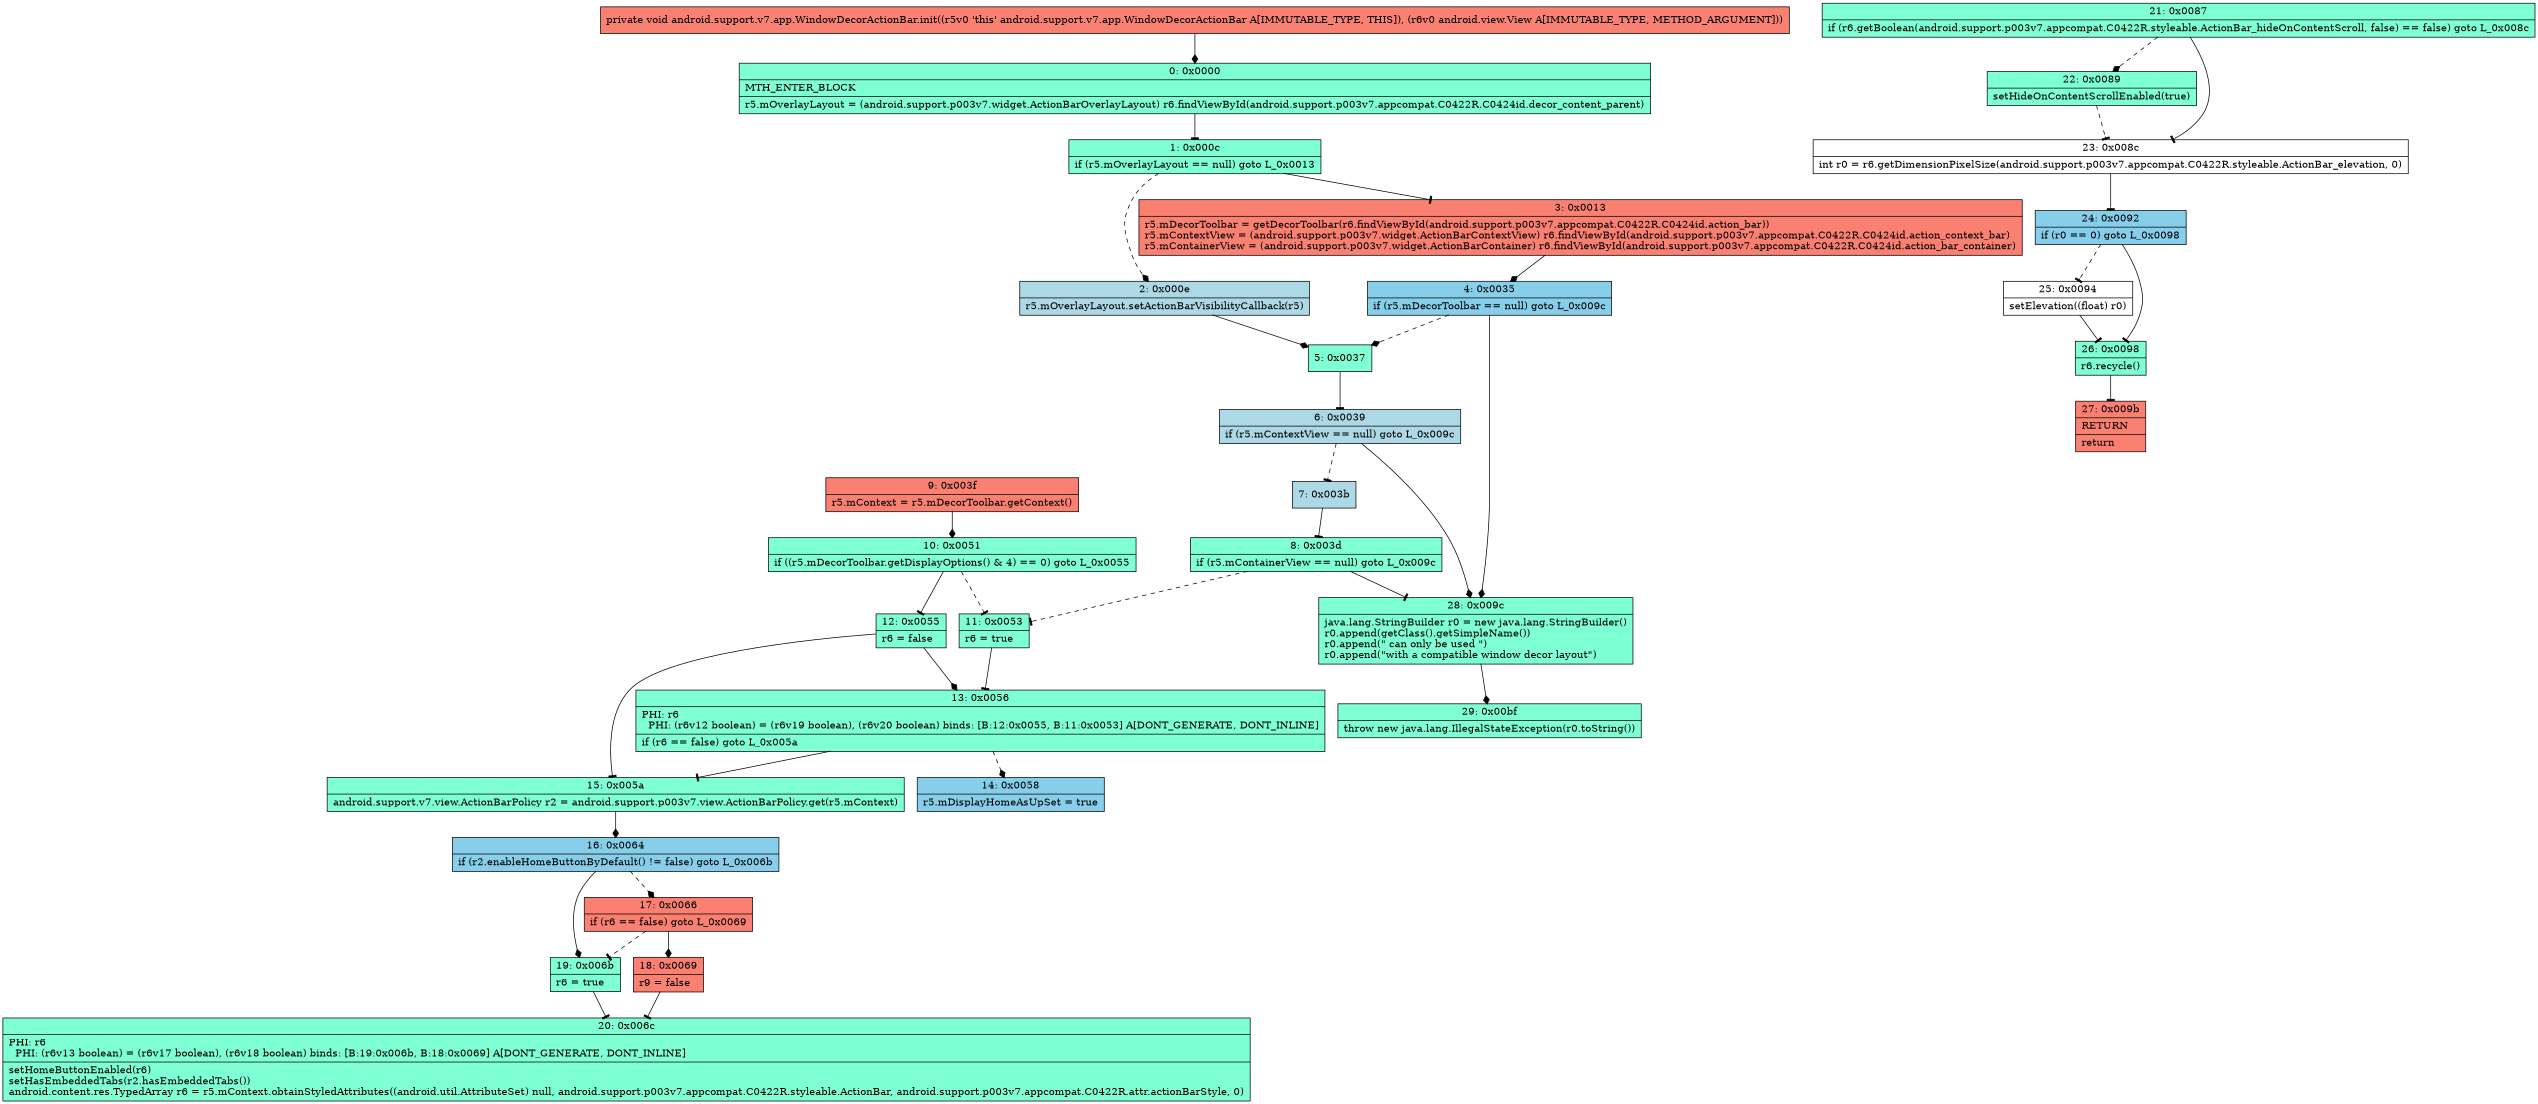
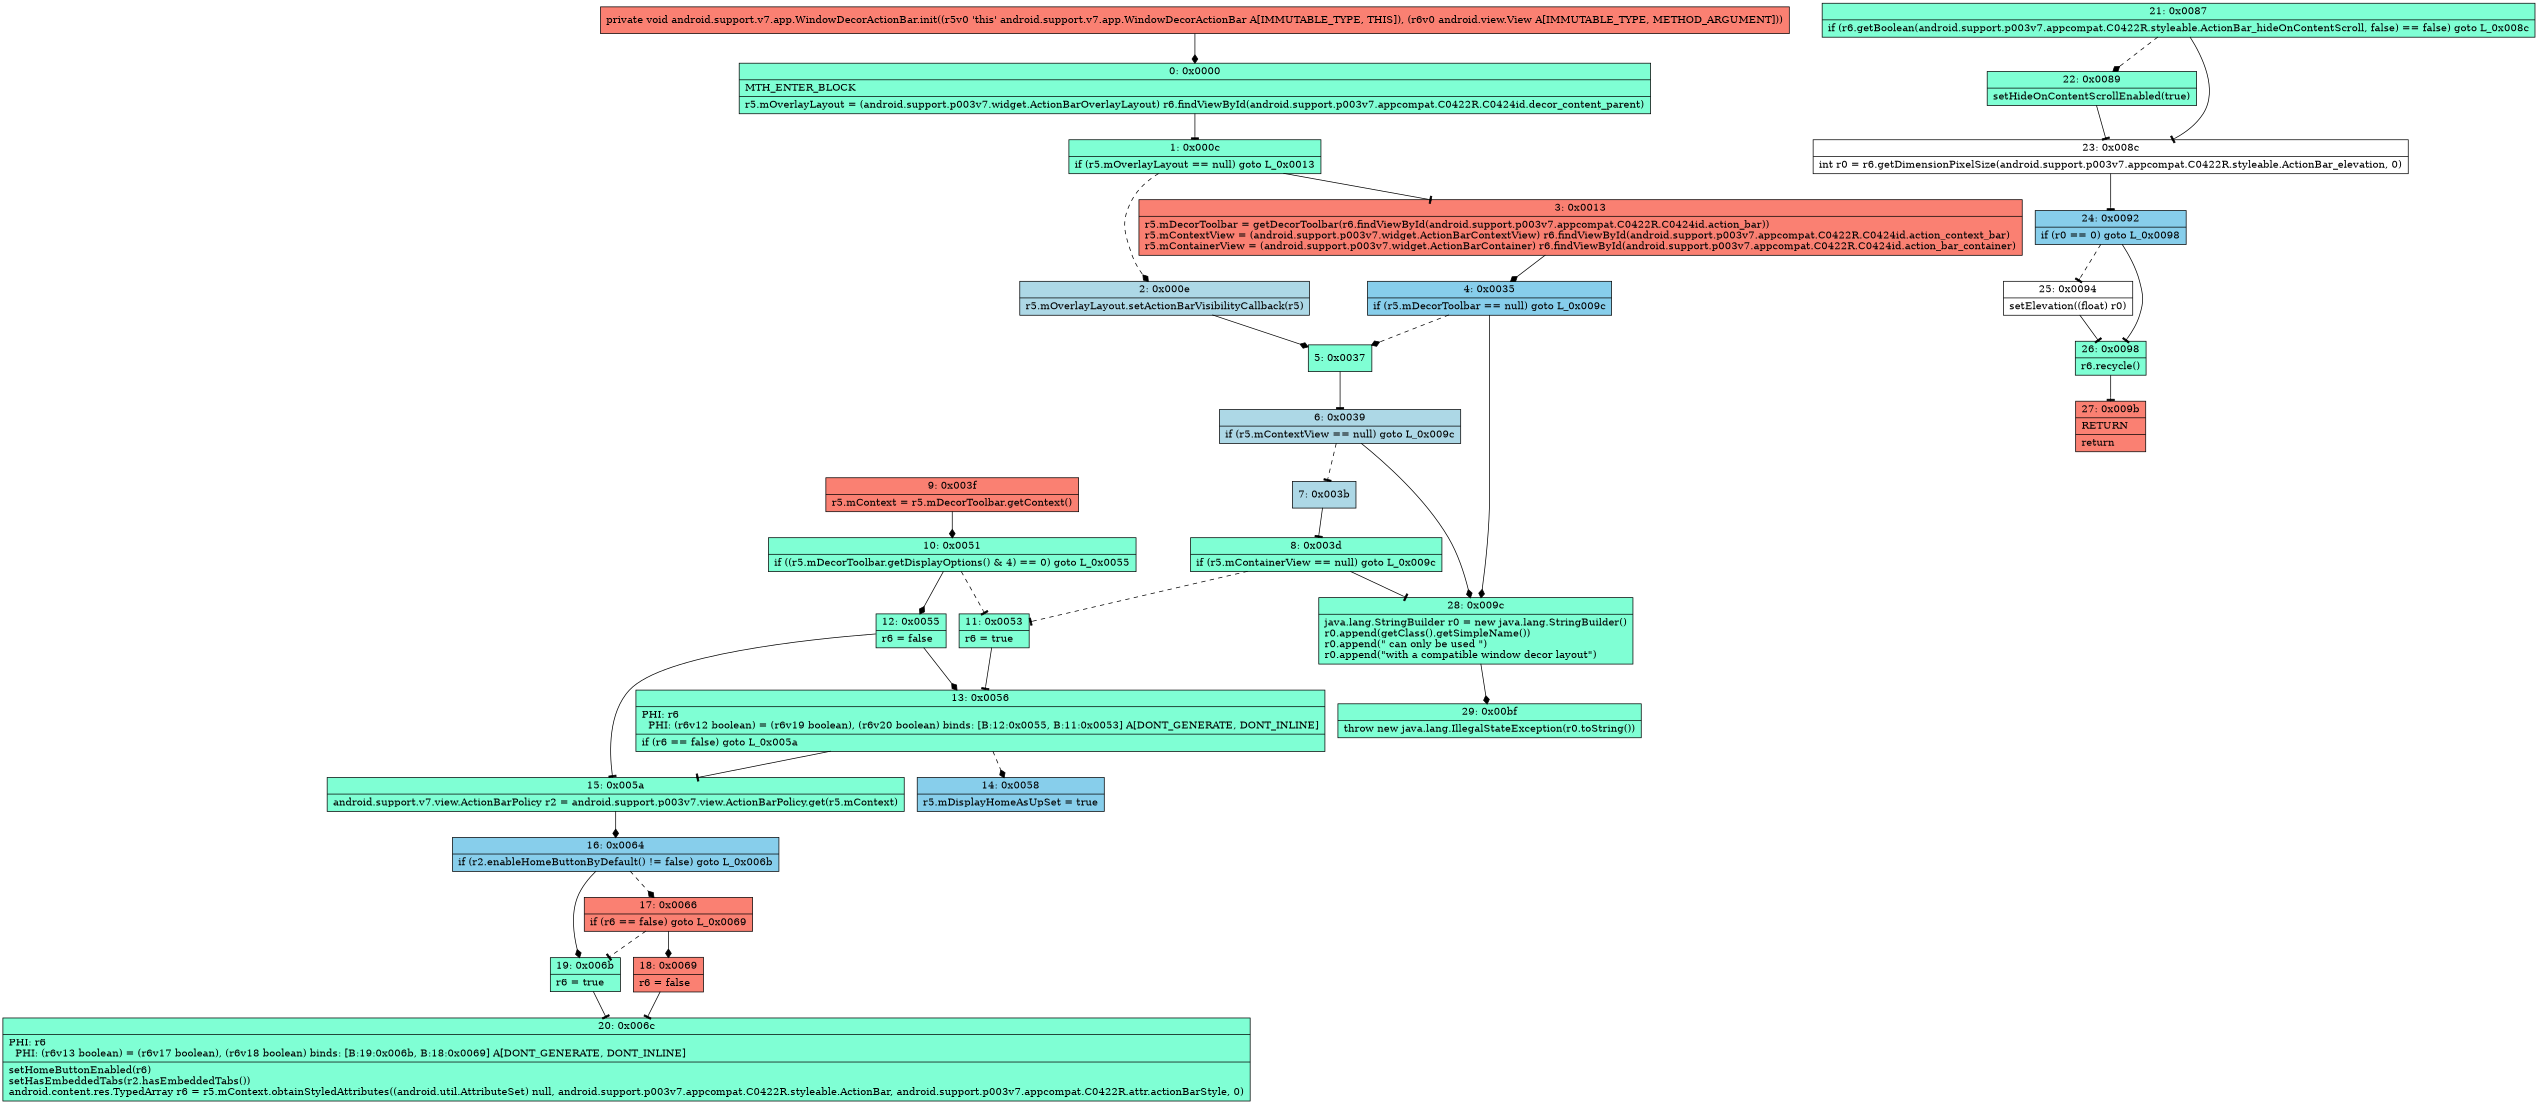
edge "22: 0x0089" -> "23: 0x008c": style dashed -> solid
edge "10: 0x0051" -> "12: 0x0055": arrowhead tee -> diamond
node "18: 0x0069": text "r9 = false" -> "r6 = false"
